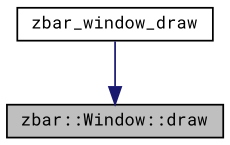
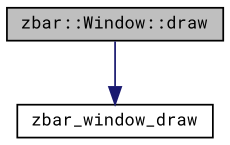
edge "zbar_window_draw" -> "zbar::Window::draw": reversed
